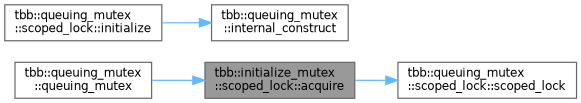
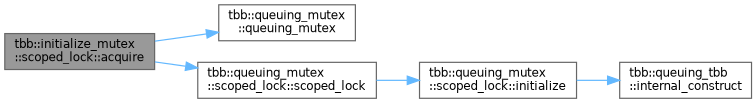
node "tbb::queuing_mutex ::internal_construct": label "tbb::queuing_mutex ::internal_construct" -> "tbb::queuing_tbb ::internal_construct"
edge "tbb::queuing_mutex ::queuing_mutex" -> "tbb::initialize_mutex ::scoped_lock::acquire": reversed
edge "tbb::queuing_mutex ::scoped_lock::scoped_lock" -> "tbb::queuing_mutex ::scoped_lock::initialize": added
